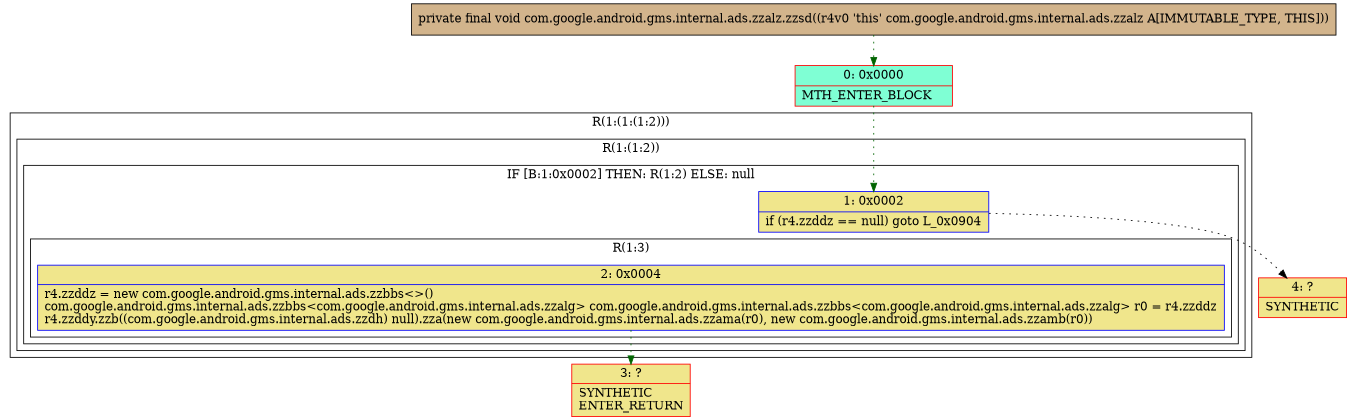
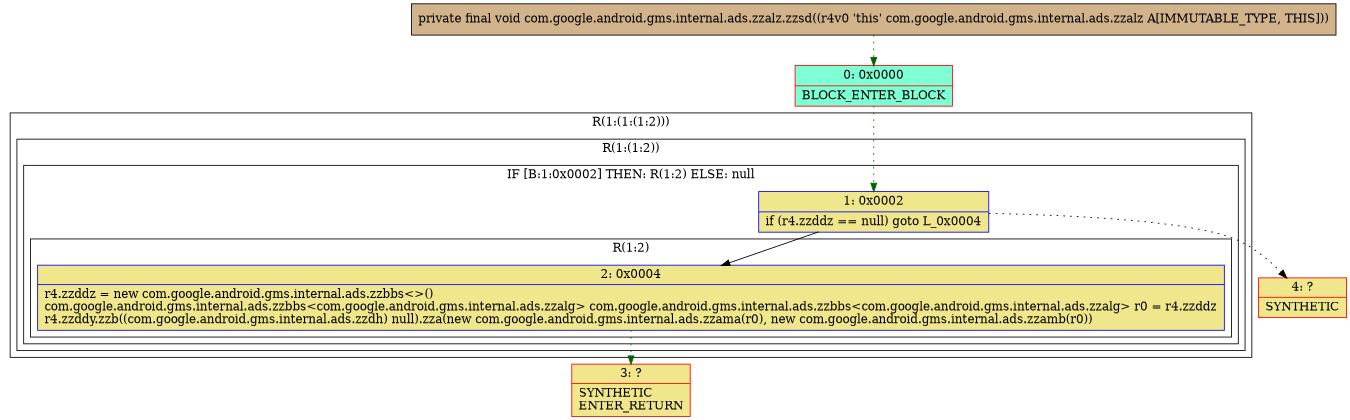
node "0: 0x0000": text "MTH_ENTER_BLOCK" -> "BLOCK_ENTER_BLOCK"
node "1: 0x0002": text "if (r4.zzddz == null) goto L_0x0904" -> "if (r4.zzddz == null) goto L_0x0004"
edge "1: 0x0002" -> "2: 0x0004": added
cluster "R(1:3)": label "R(1:3)" -> "R(1:2)"
